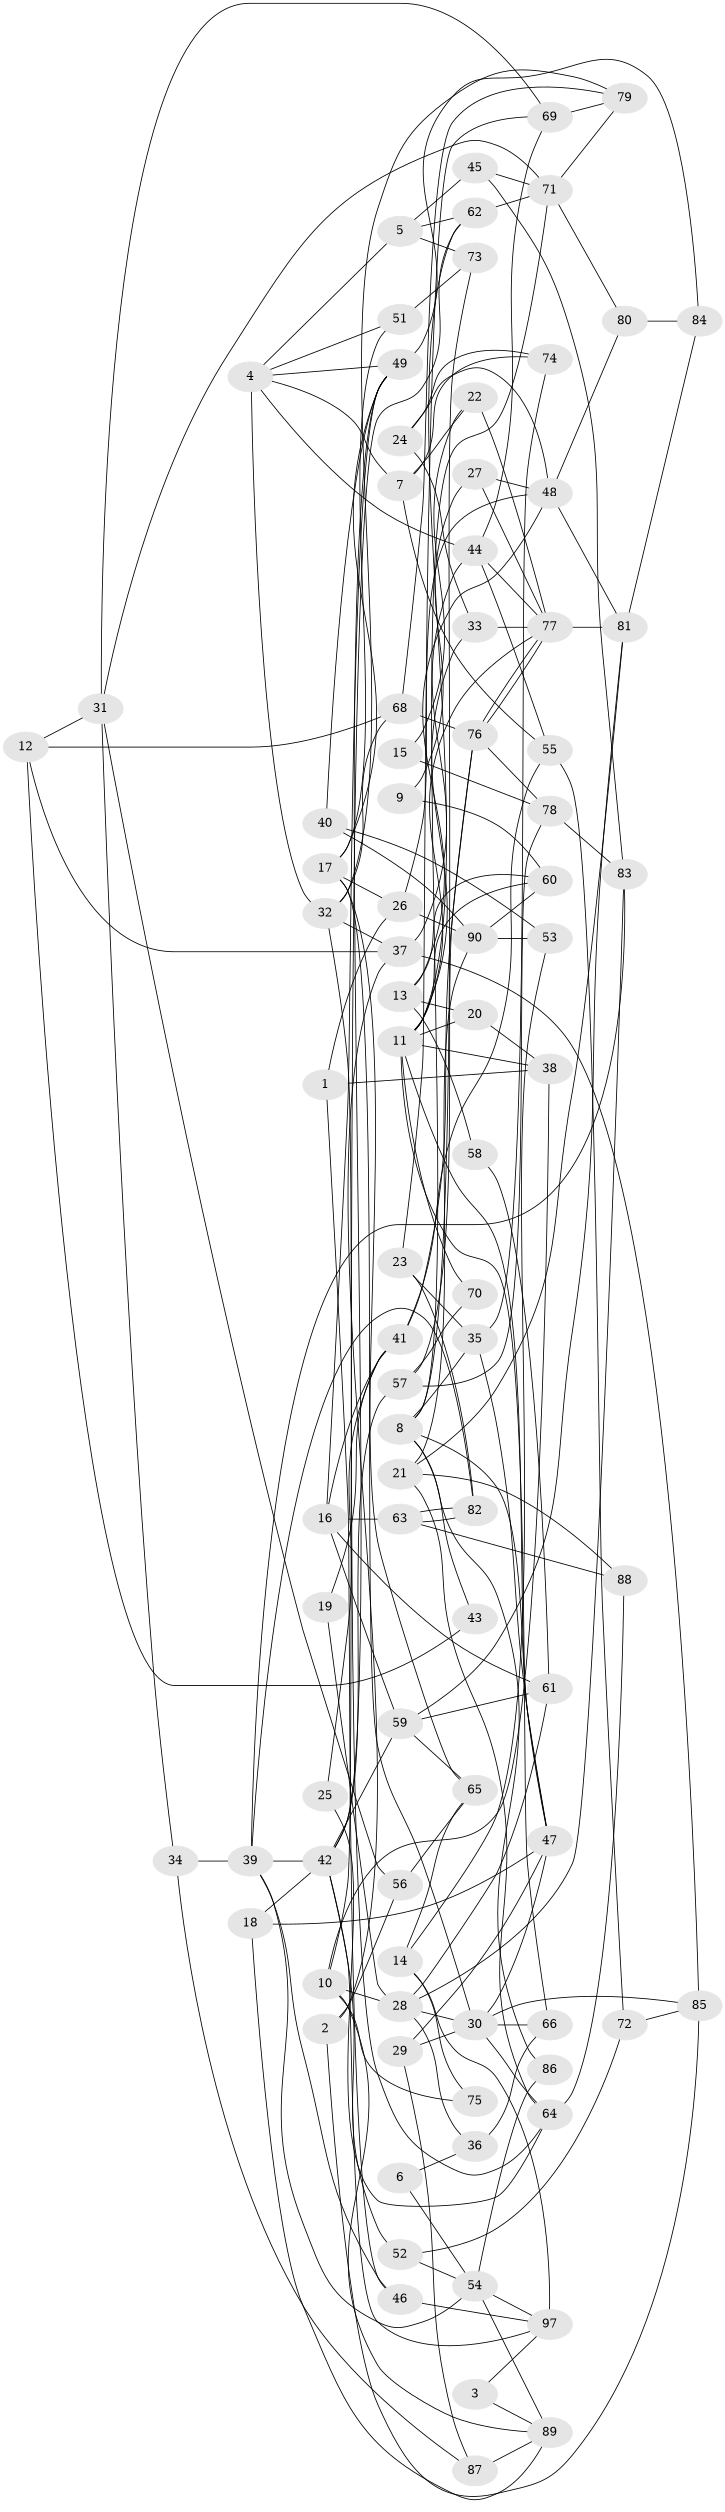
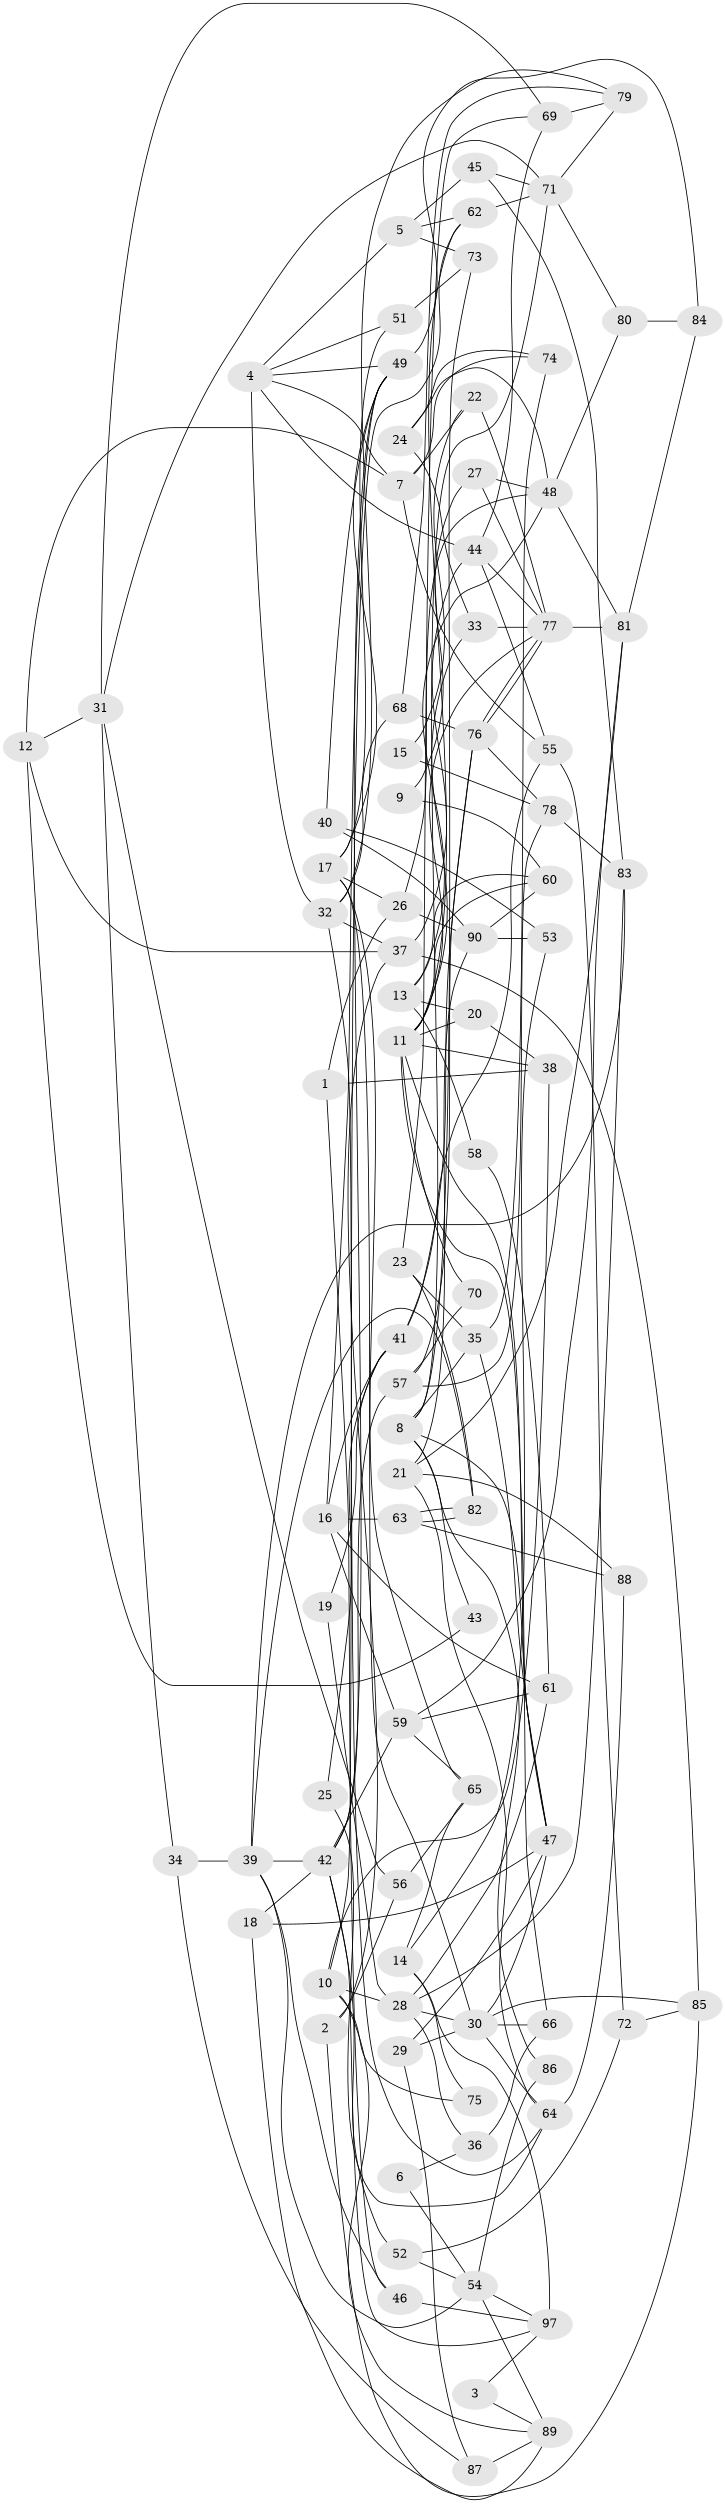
edge "68" -- "12": now "7" -- "12"
